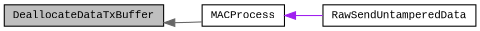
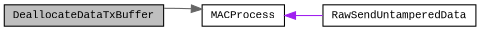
edge "MACProcess" -> "DeallocateDataTxBuffer": reversed
